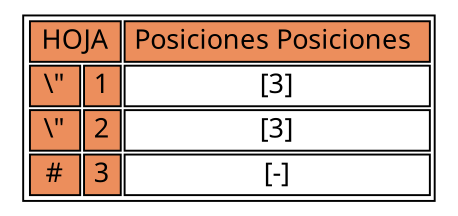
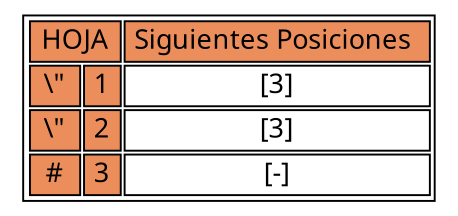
node "HOJA": text "Posiciones Posiciones" -> "Siguientes Posiciones"
